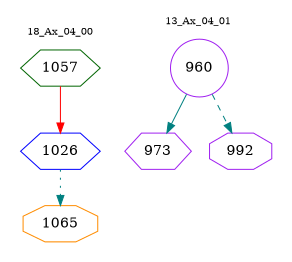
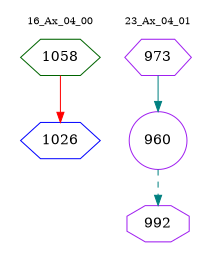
cluster "13_Ax_04_01": label "13_Ax_04_01" -> "23_Ax_04_01"
cluster "18_Ax_04_00": label "18_Ax_04_00" -> "16_Ax_04_00"
node "1057": label "1057" -> "1058"
edge "960" -> "973": reversed
node "1065": removed
